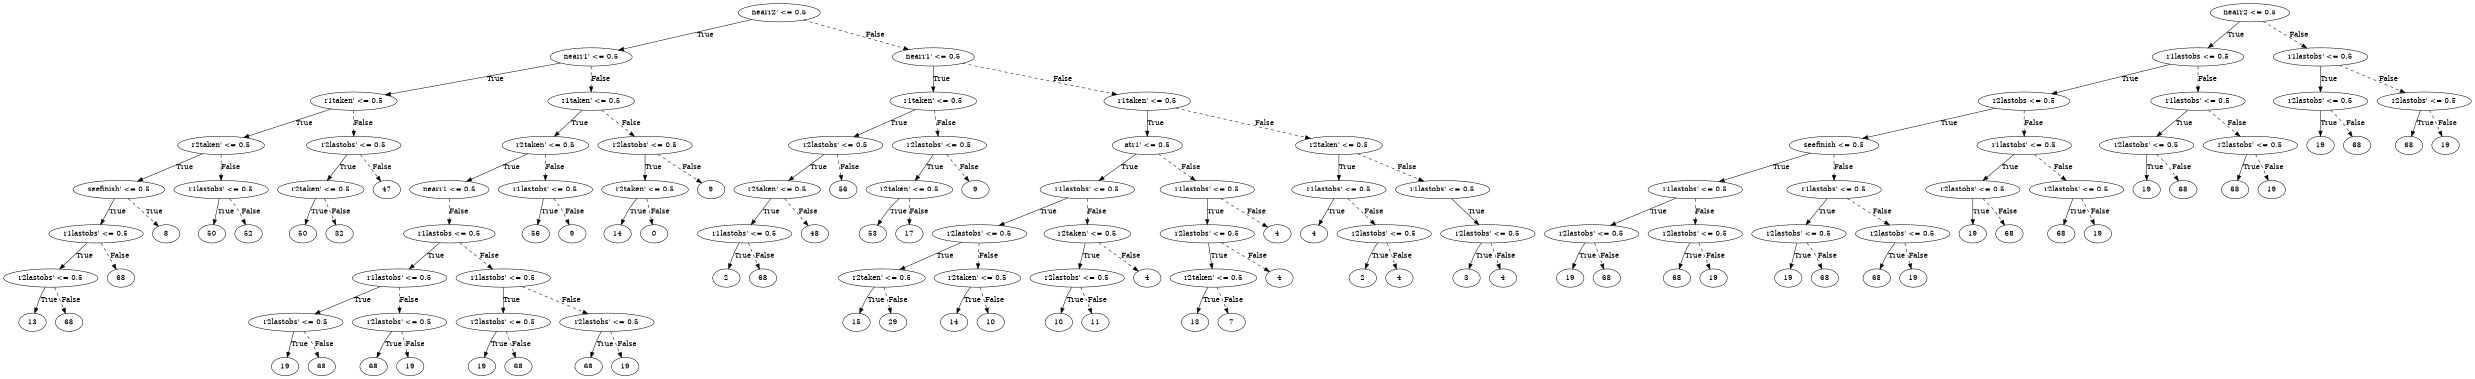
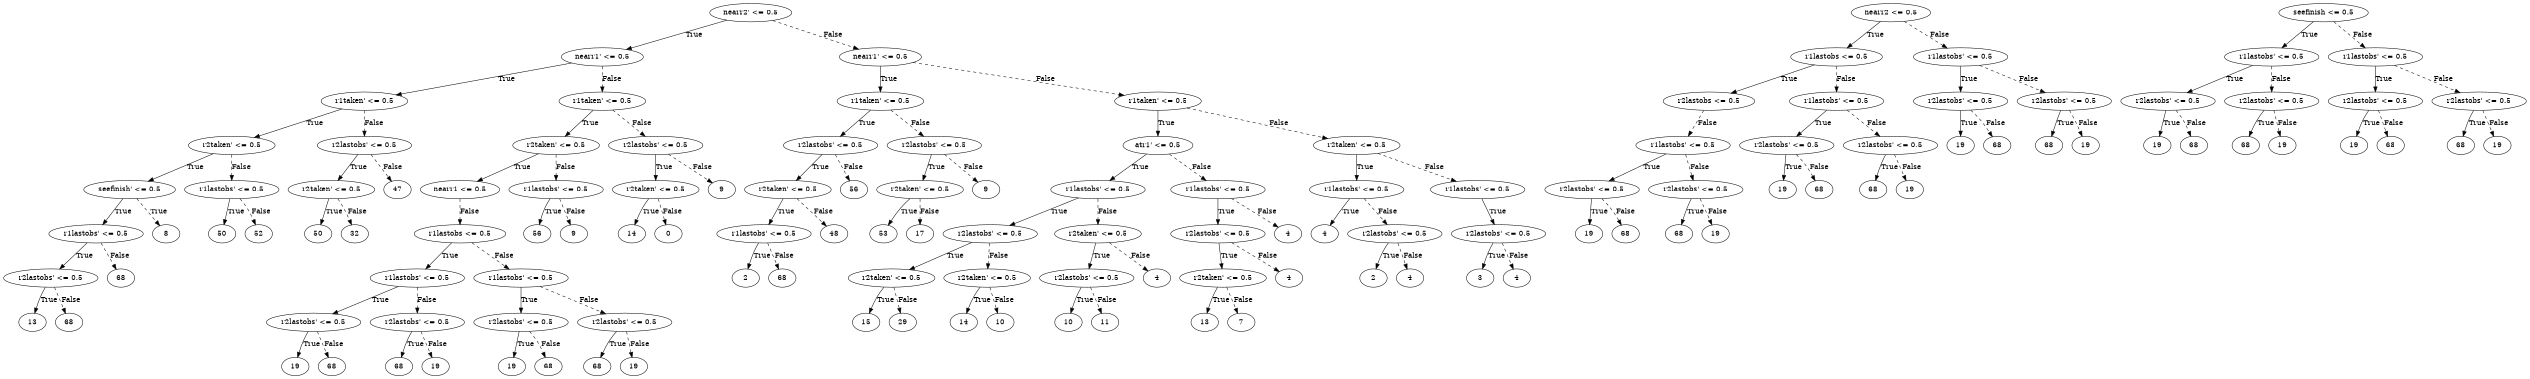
edge "r2lastobs <= 0.5" -> "seefinish <= 0.5": removed, label "True"
